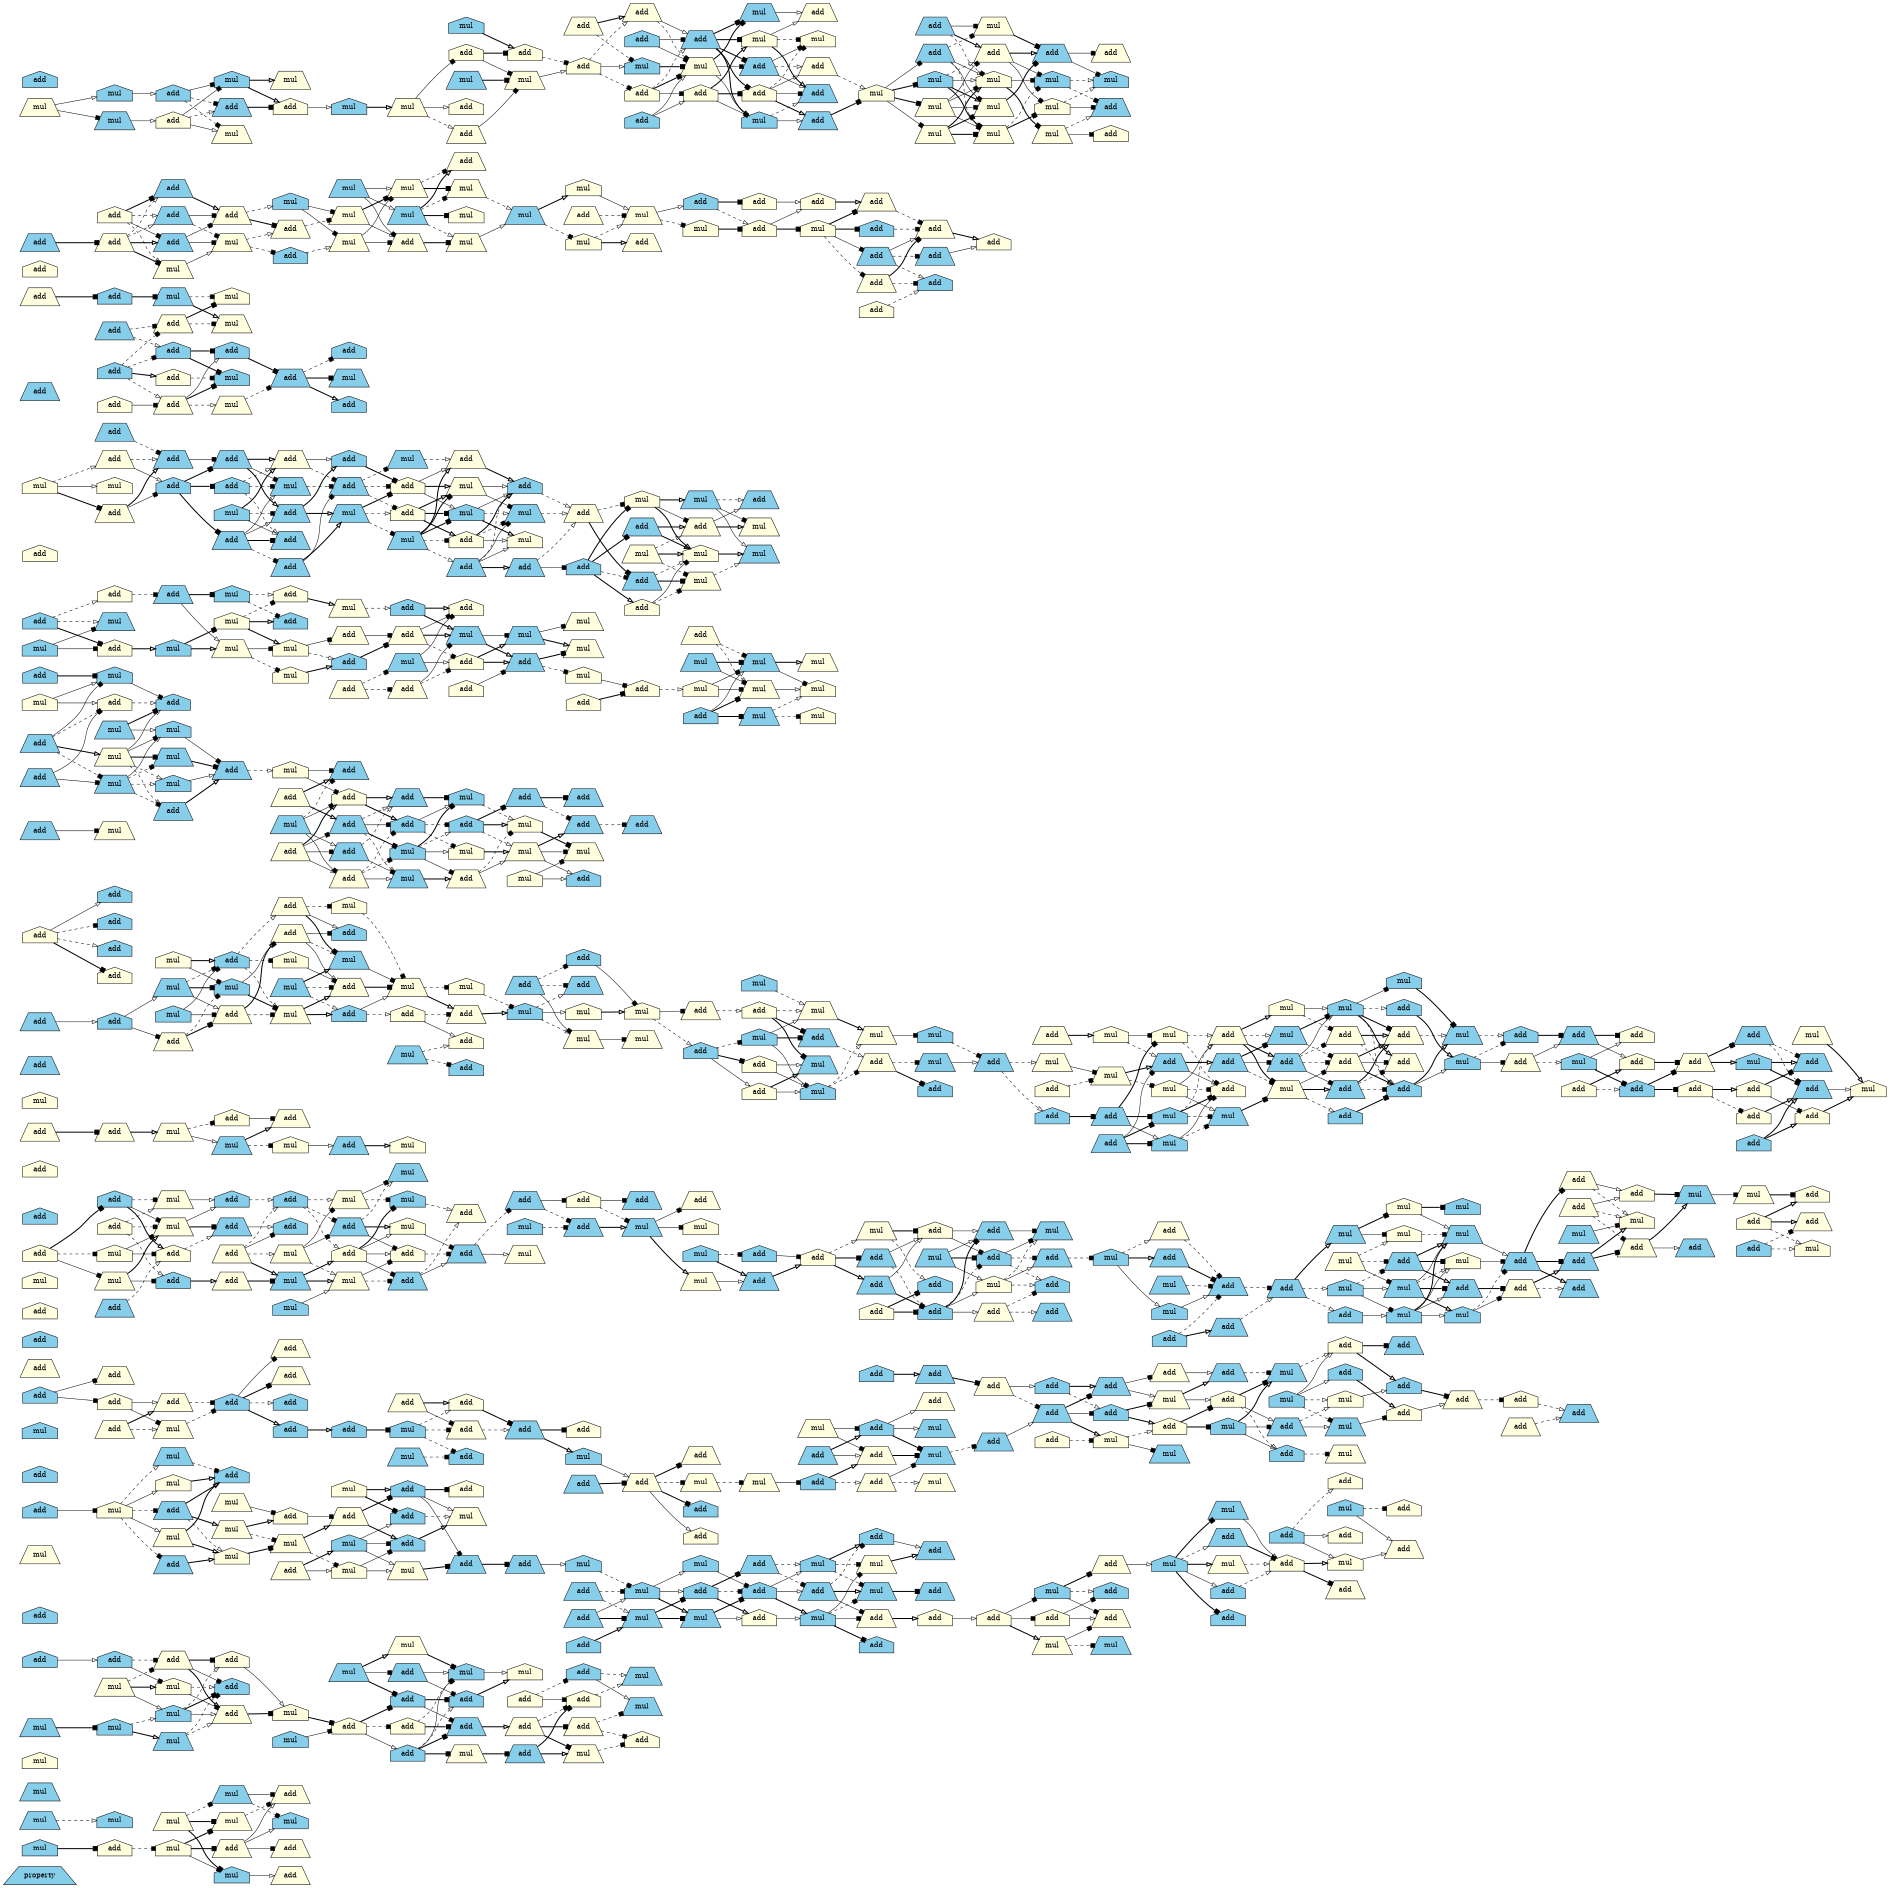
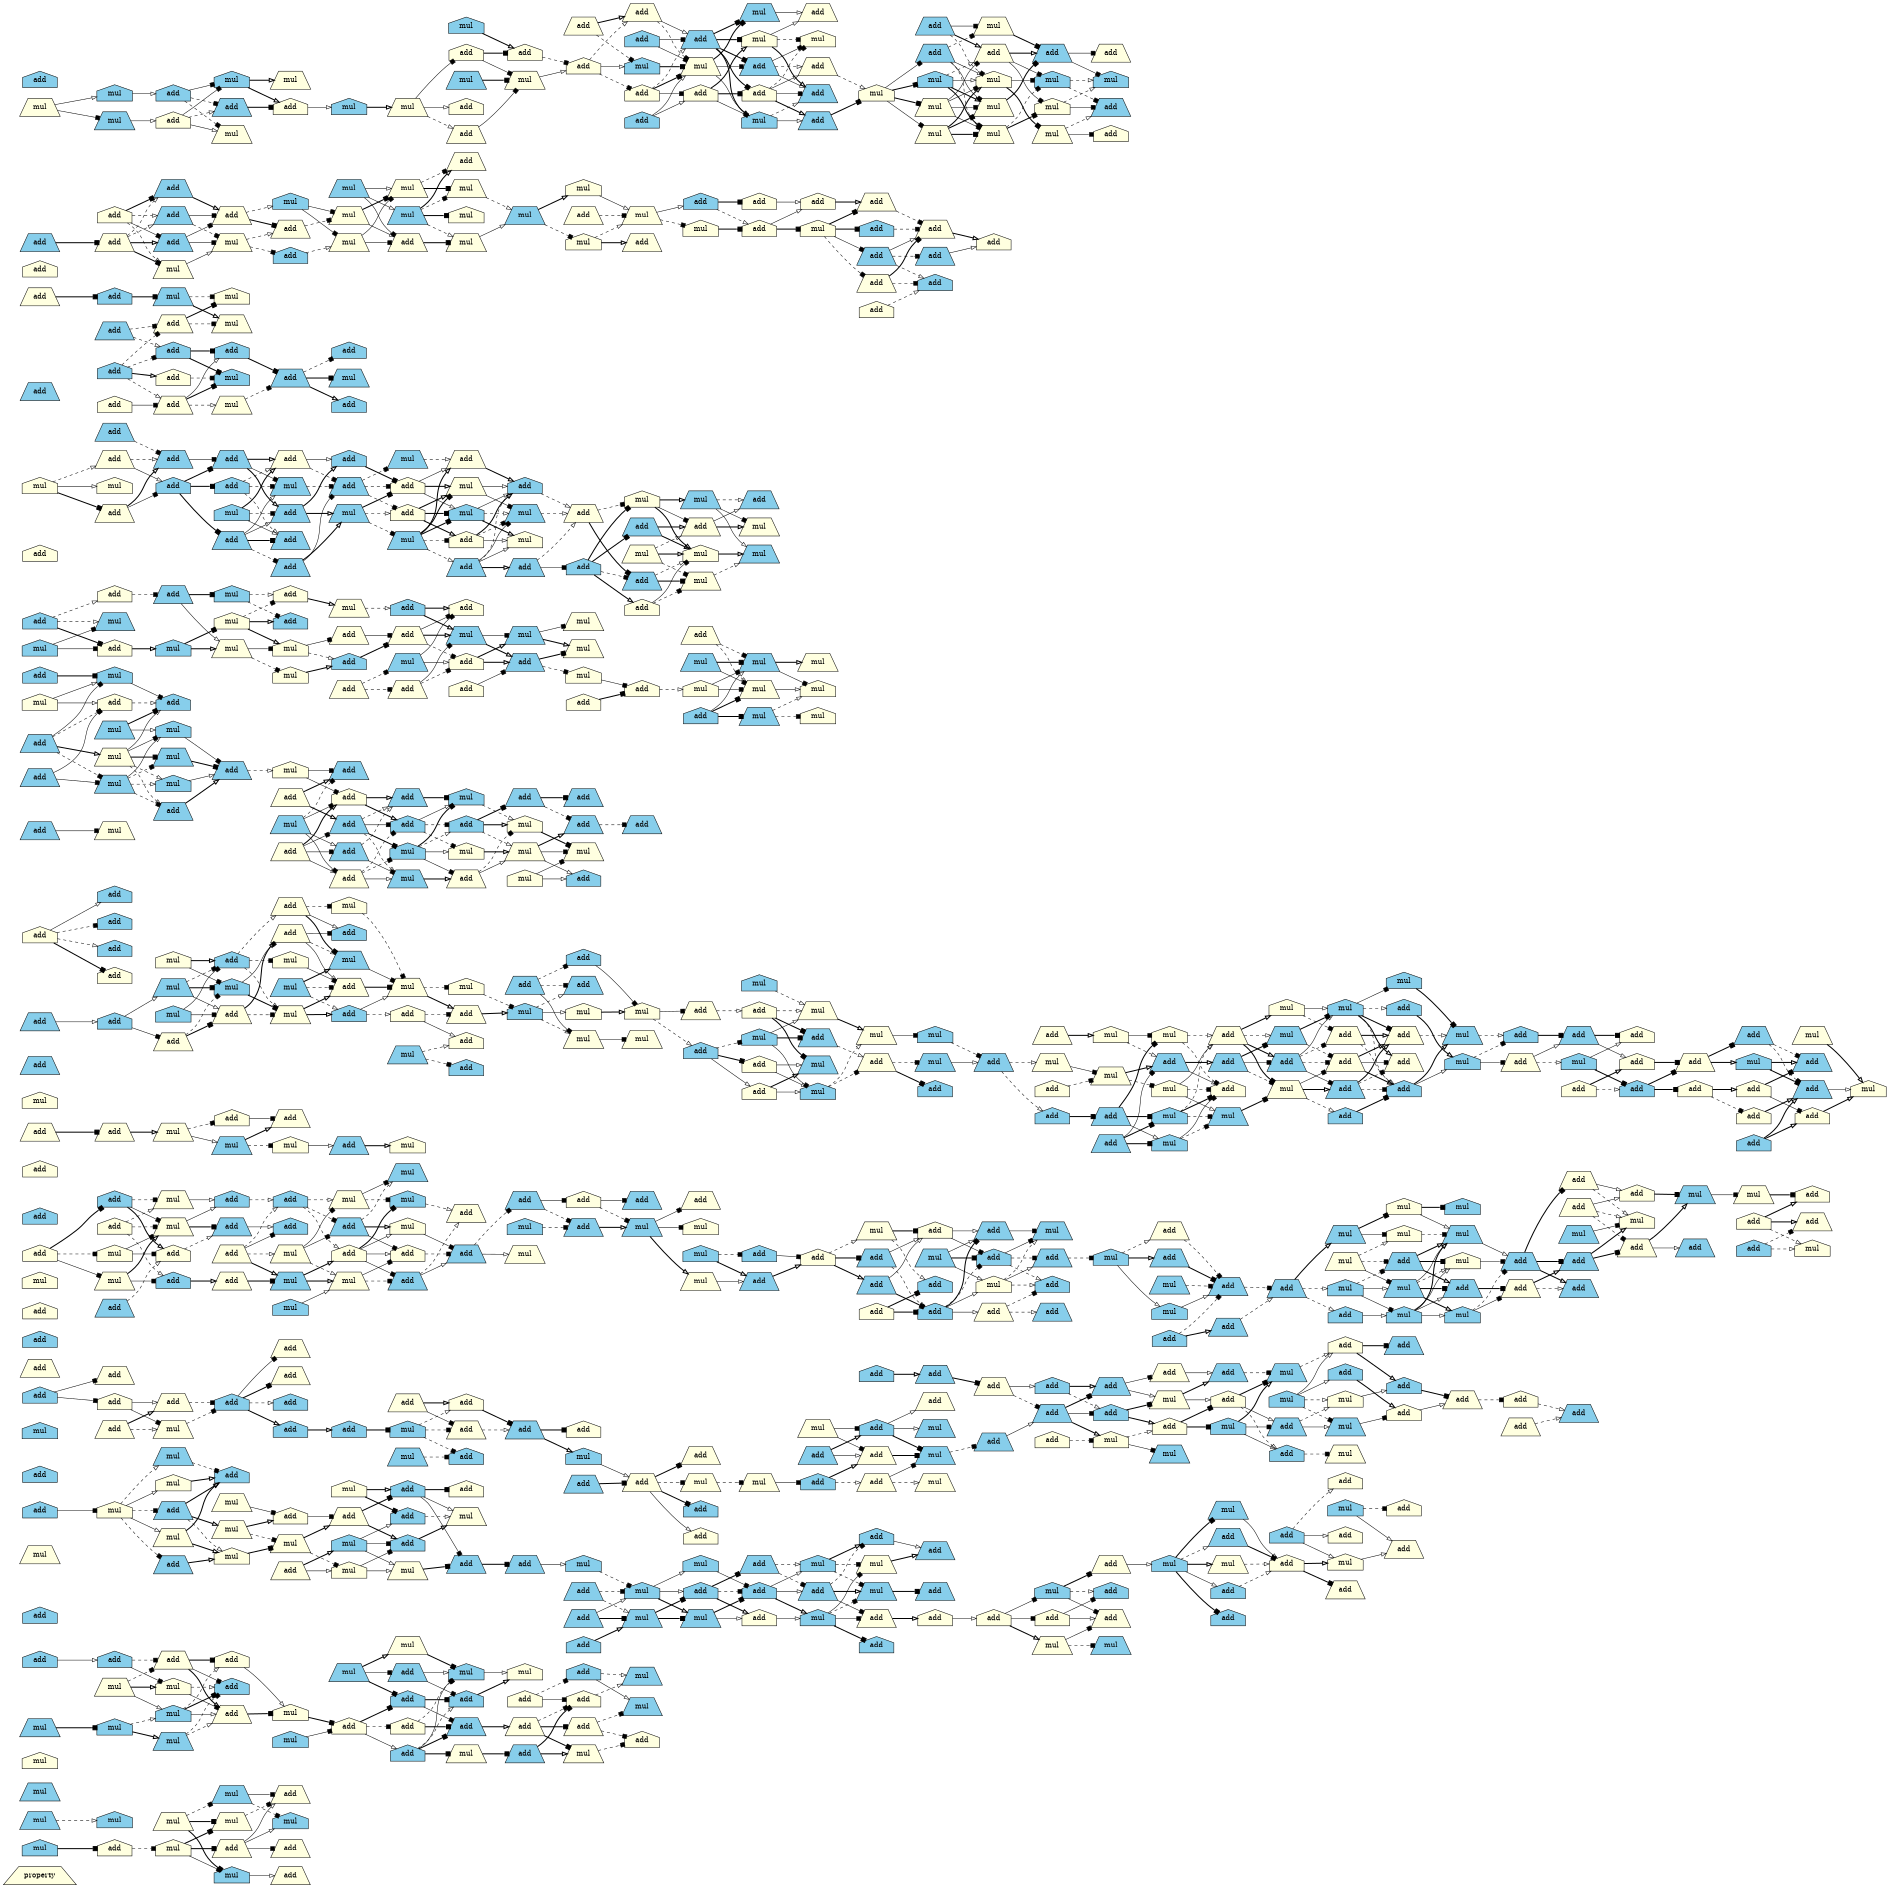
node "property": fillcolor skyblue -> lightyellow
